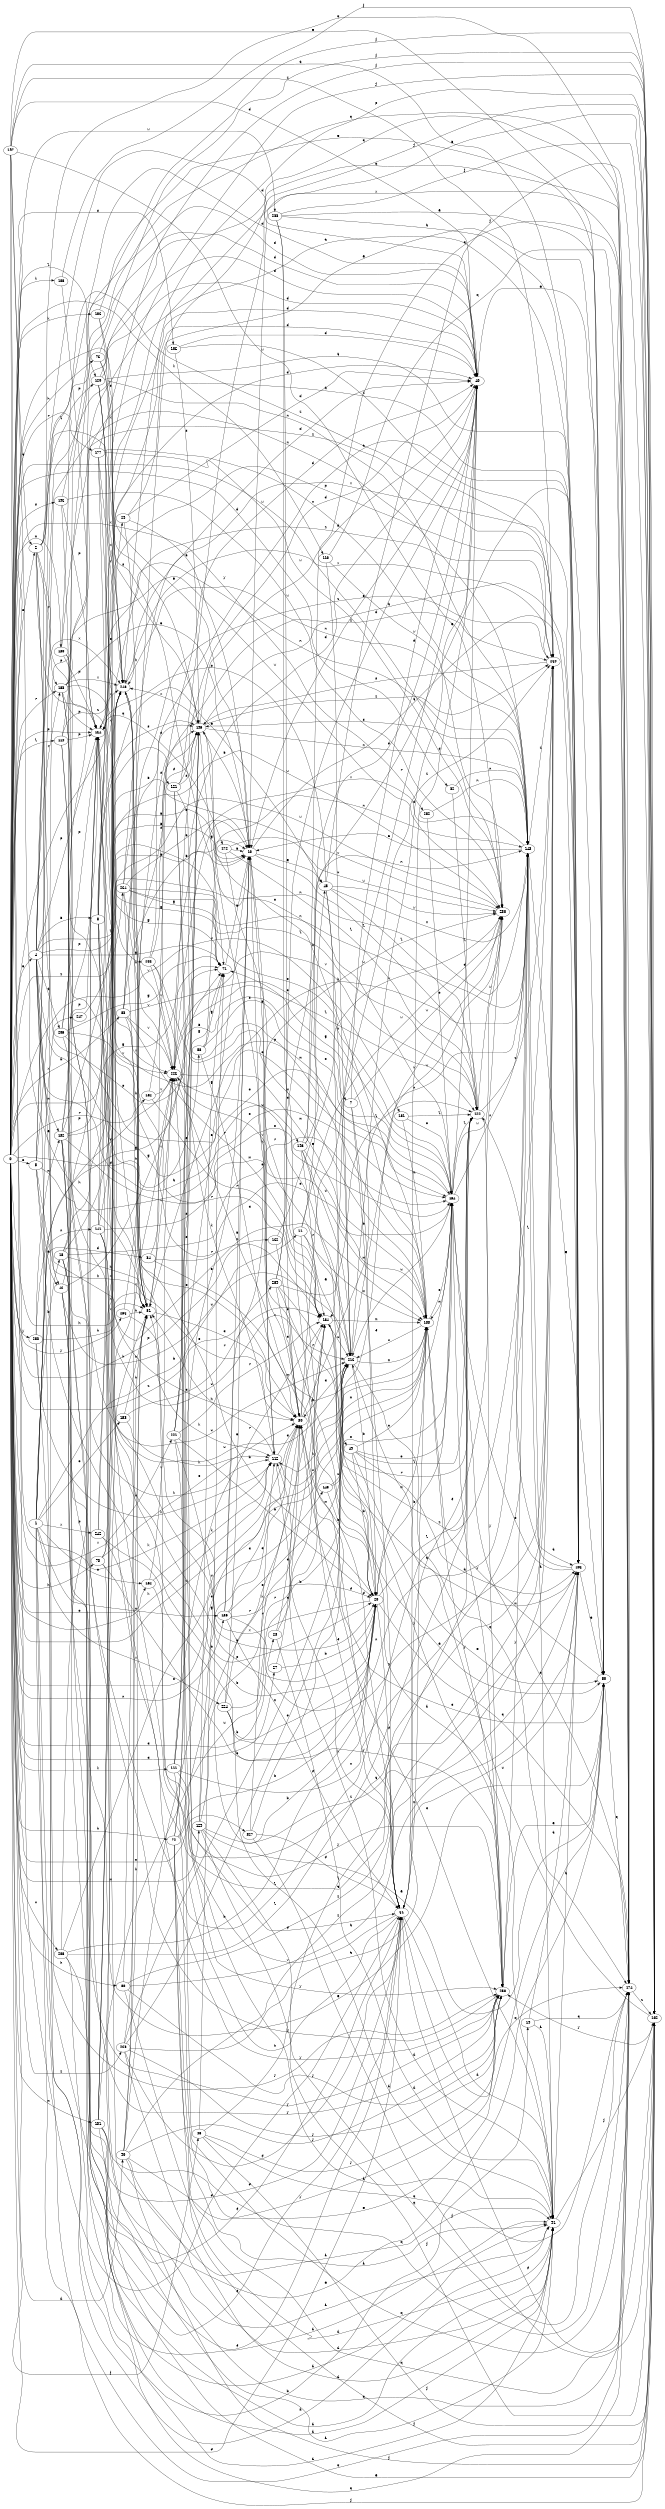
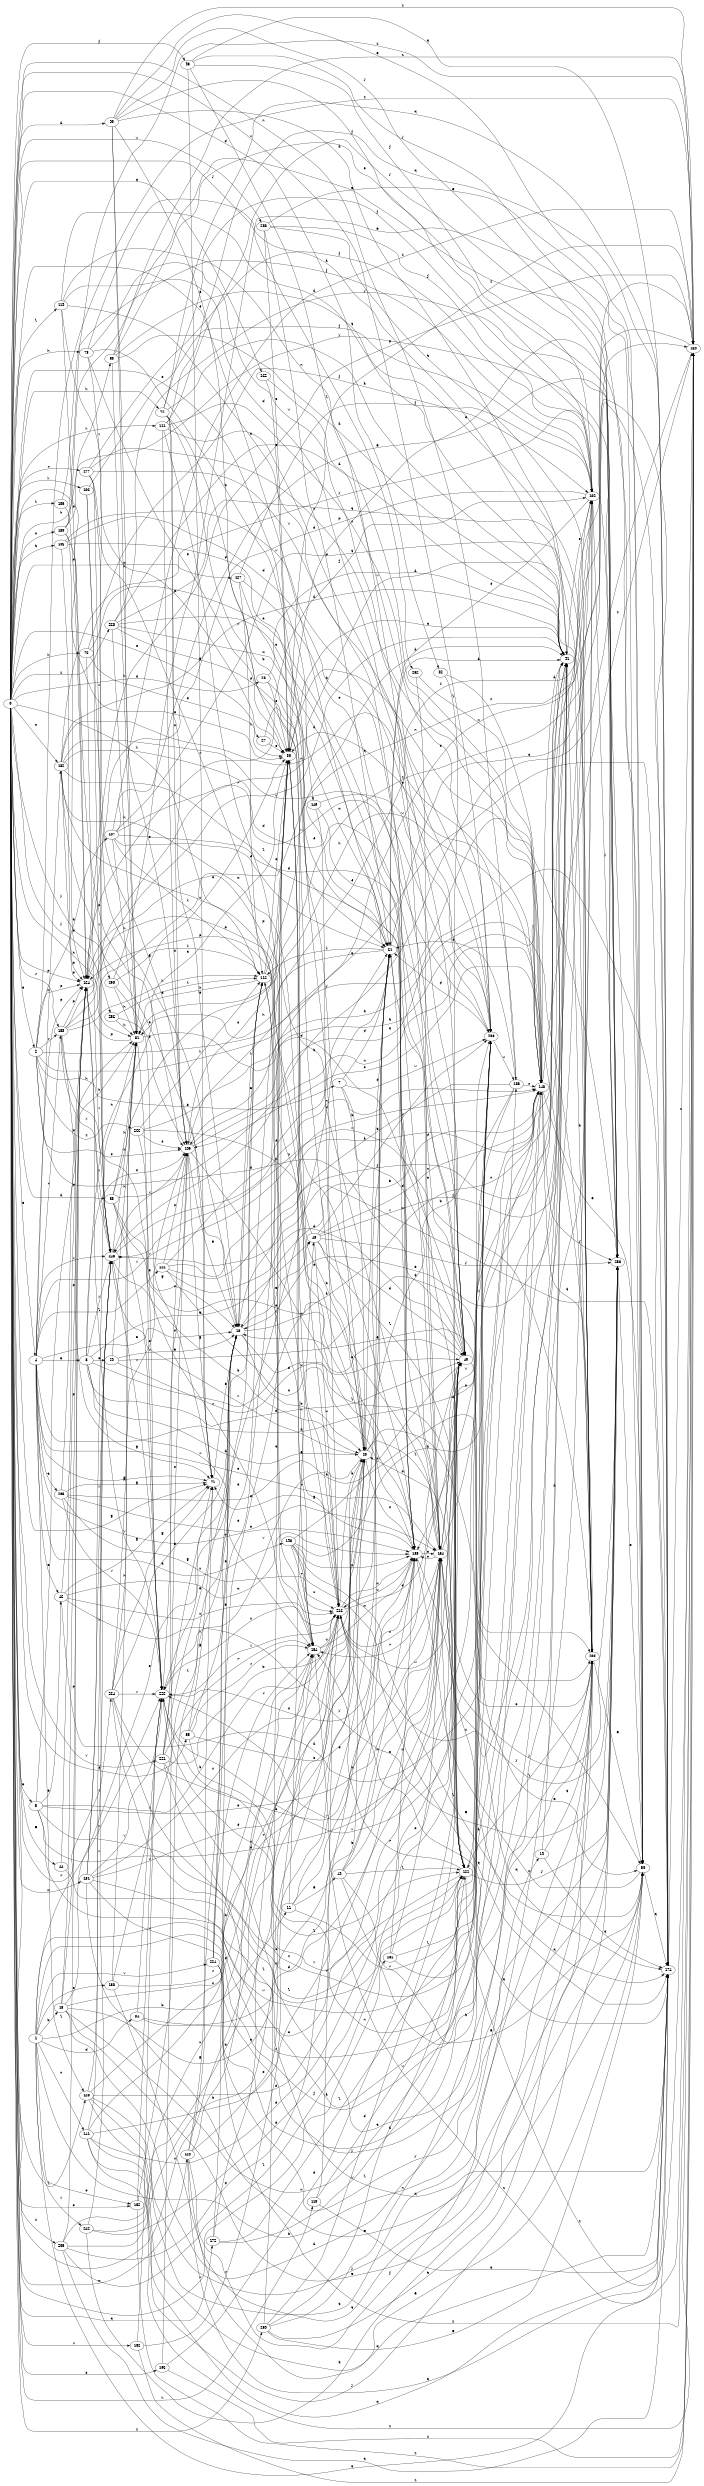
edge "197" -> "2": reversed
edge "0" -> "196": label "s" -> "t"
edge "195" -> "40": now "48" -> "40"
edge "76" -> "30": added, label "c"
edge "119" -> "154": added, label "o"
edge "266" -> "195": label "f" -> "s"
edge "83" -> "10": removed, label "a"
edge "0" -> "264": label "z" -> "r"
node "247": removed
edge "135" -> "238": reversed
edge "253" -> "132": now "0" -> "132"
edge "181" -> "91": added, label "i"
edge "258" -> "143": reversed
edge "46" -> "133": added, label "m"
edge "58" -> "184": added, label "r"
node "327": label "327" -> "127"
node "44": added
edge "174" -> "102": now "174" -> "269"
edge "80" -> "258": label "y" -> "a"
edge "91" -> "102": label "j" -> "s"
edge "153" -> "206": added, label "t"
edge "131" -> "102": now "131" -> "50"
